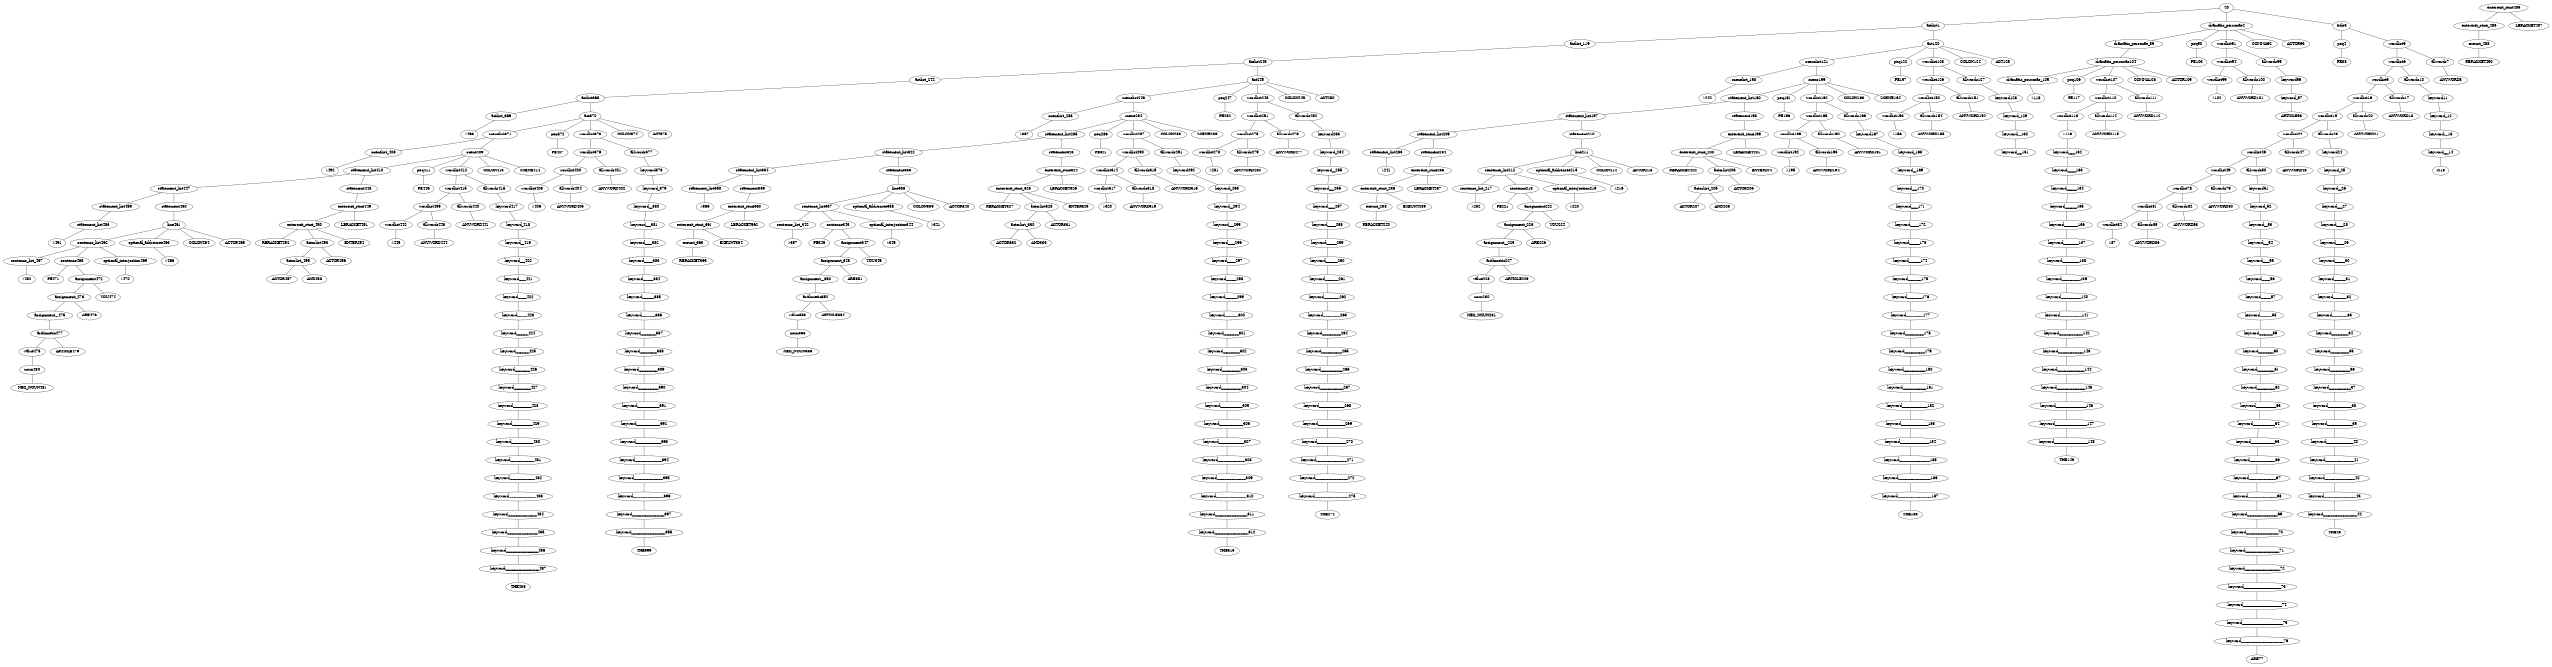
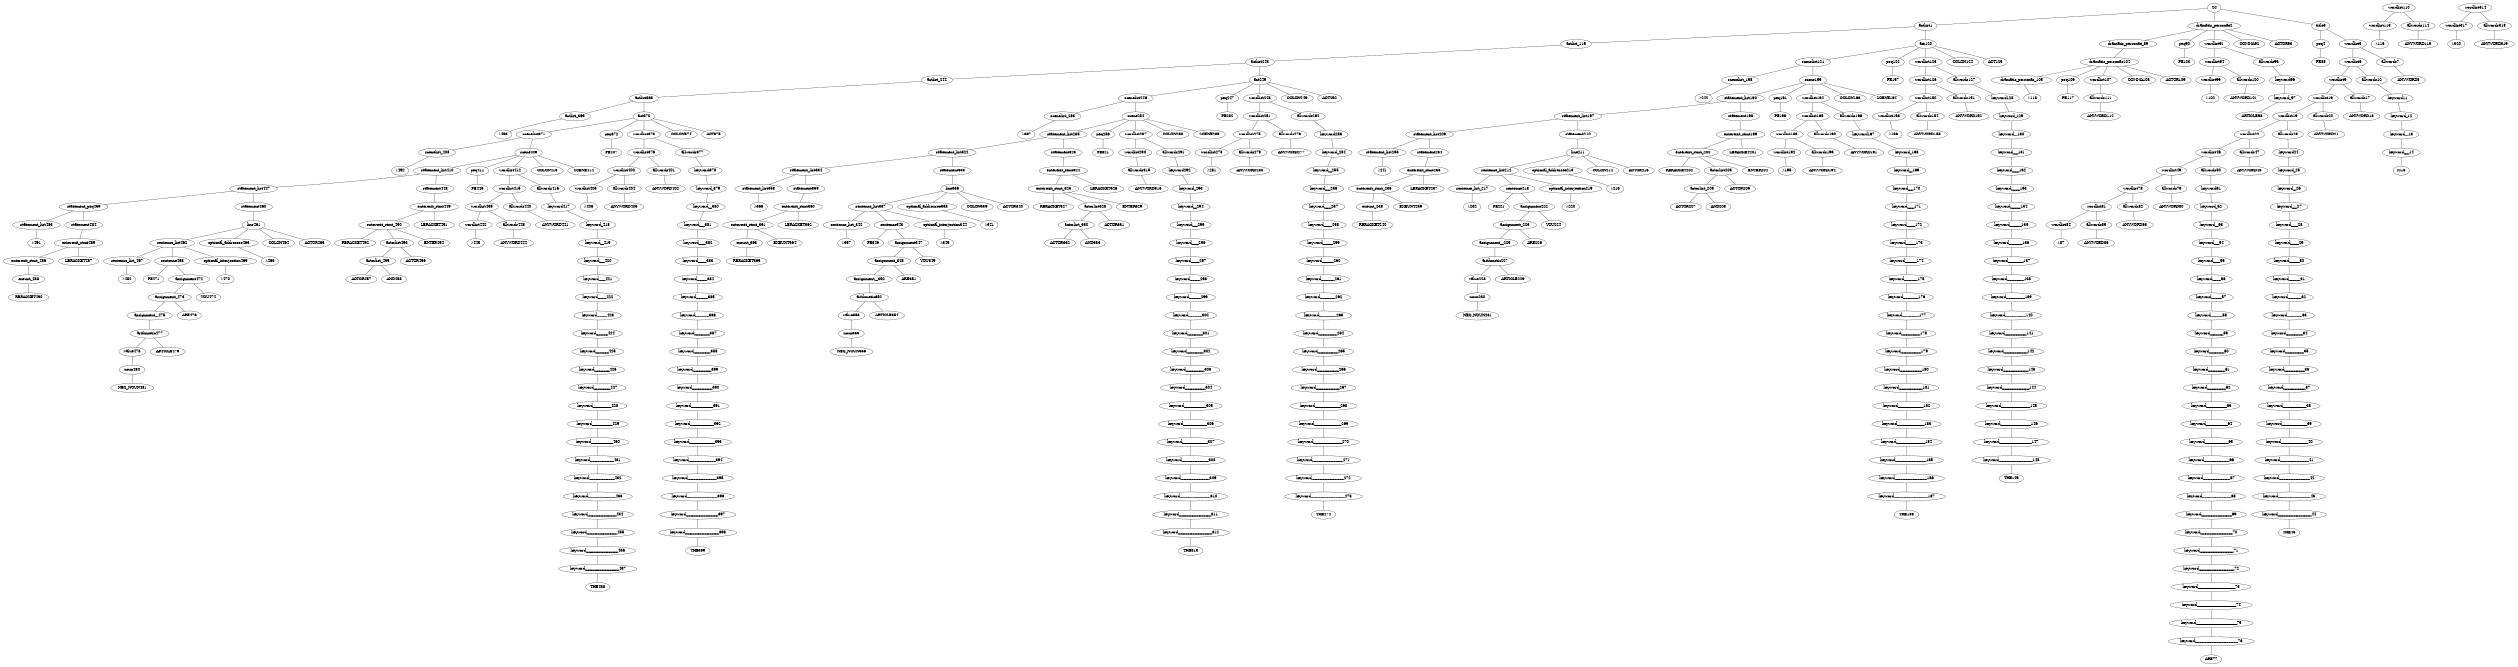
edge "wordlist107" -- "wordlist110": removed
edge "λ116" -- "keyword____132": now "keyword___131" -- "keyword____132"
edge "wordlist290" -- "wordlist314": removed
node "statement_list459": label "statement_list459" -> "statement_peq459"
node "statement484": added
